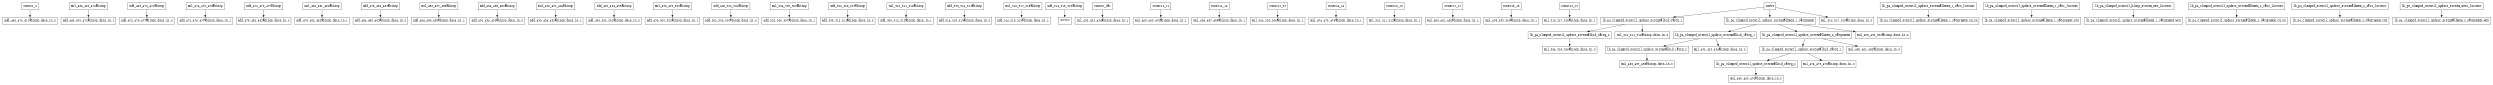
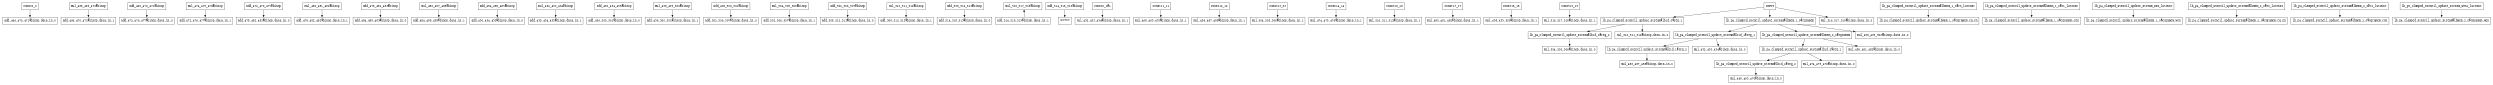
node "lb_p4_clamped_stencil_binop_stream_wen_lutcnst": label "lb_p4_clamped_stencil_binop_stream_wen_lutcnst" -> "lb_p4_clamped_stencil_update_stream_wen_lutcnst"
edge "mul_516_517_518$binop" -> "add_514_518_519$binop.data.in.1": reversed
